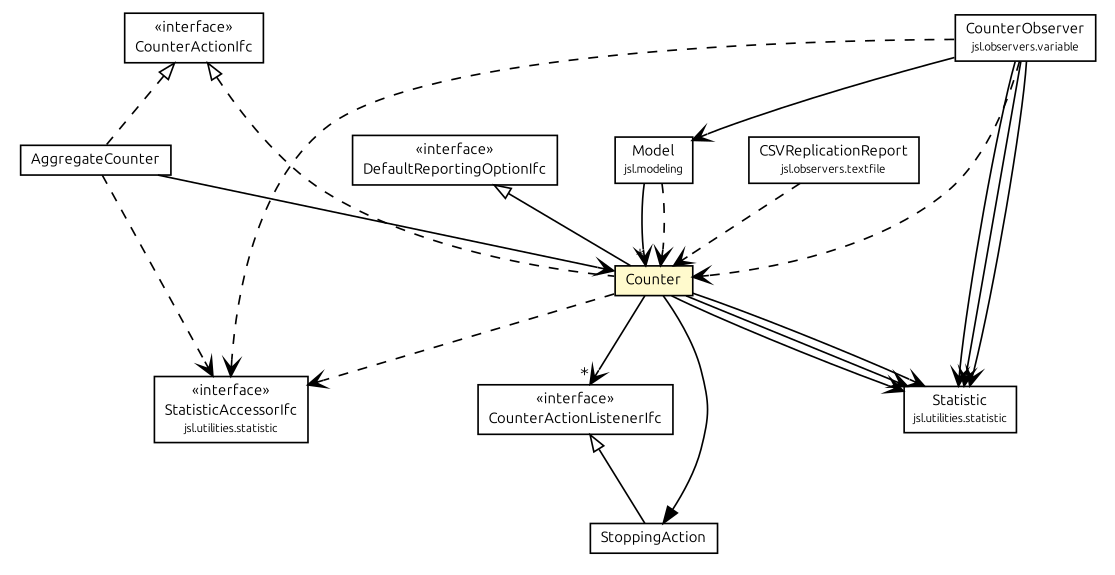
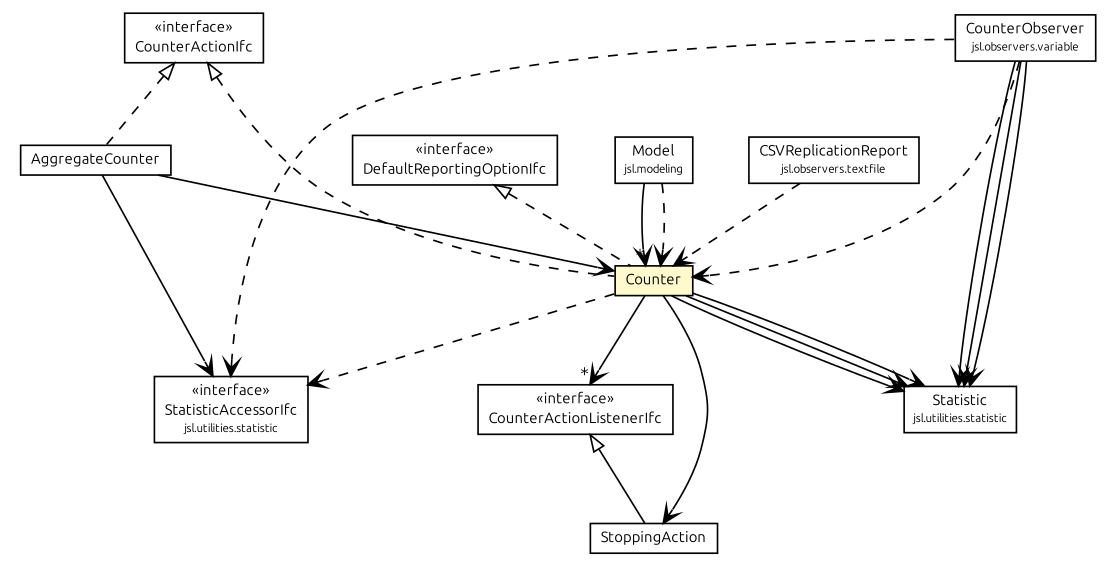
edge "CounterObserver" -> "Model": removed
edge "Counter" -> "DefaultReportingOptionIfc": style solid -> dashed
edge "AggregateCounter" -> "StatisticAccessorIfc": style dashed -> solid
edge "Counter" -> "StoppingAction": arrowhead normal -> open
